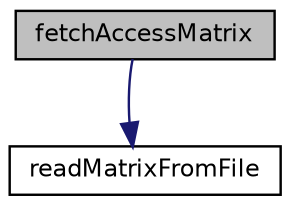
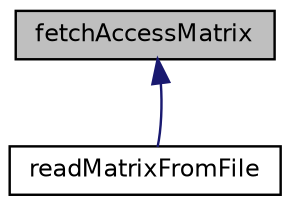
edge "fetchAccessMatrix" -> "readMatrixFromFile": reversed
